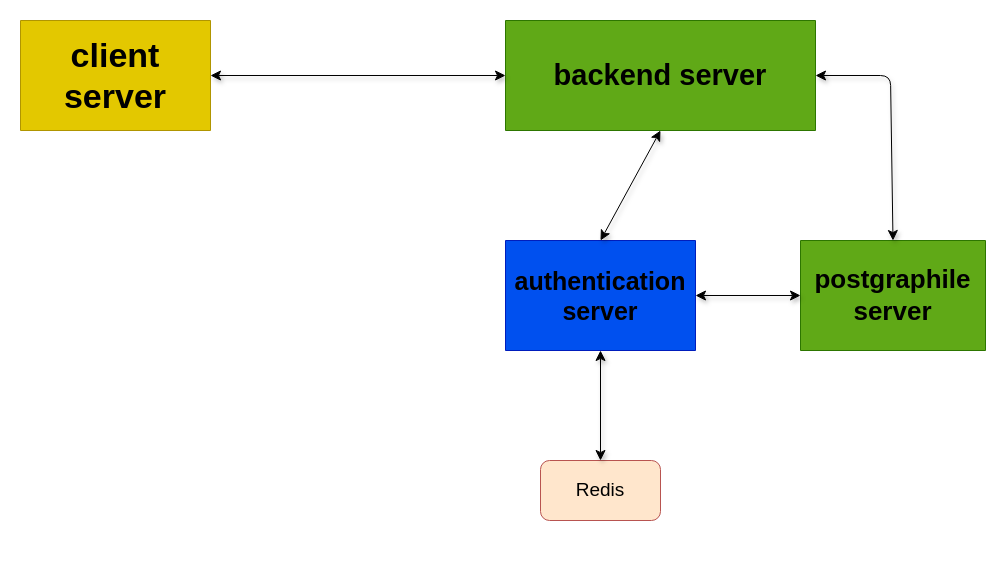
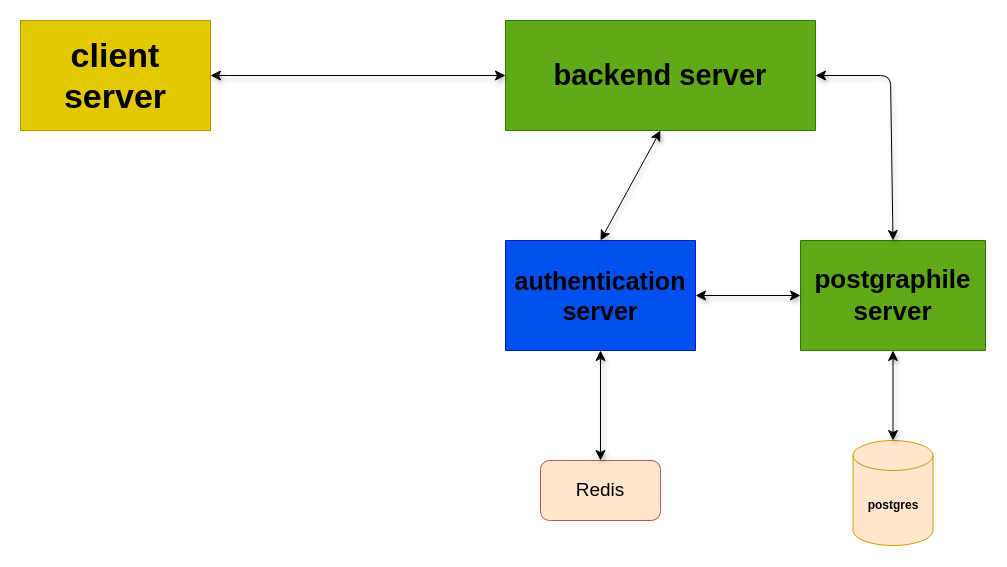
edge "postgraphile server" -- "postgres": added
node "postgres": added
